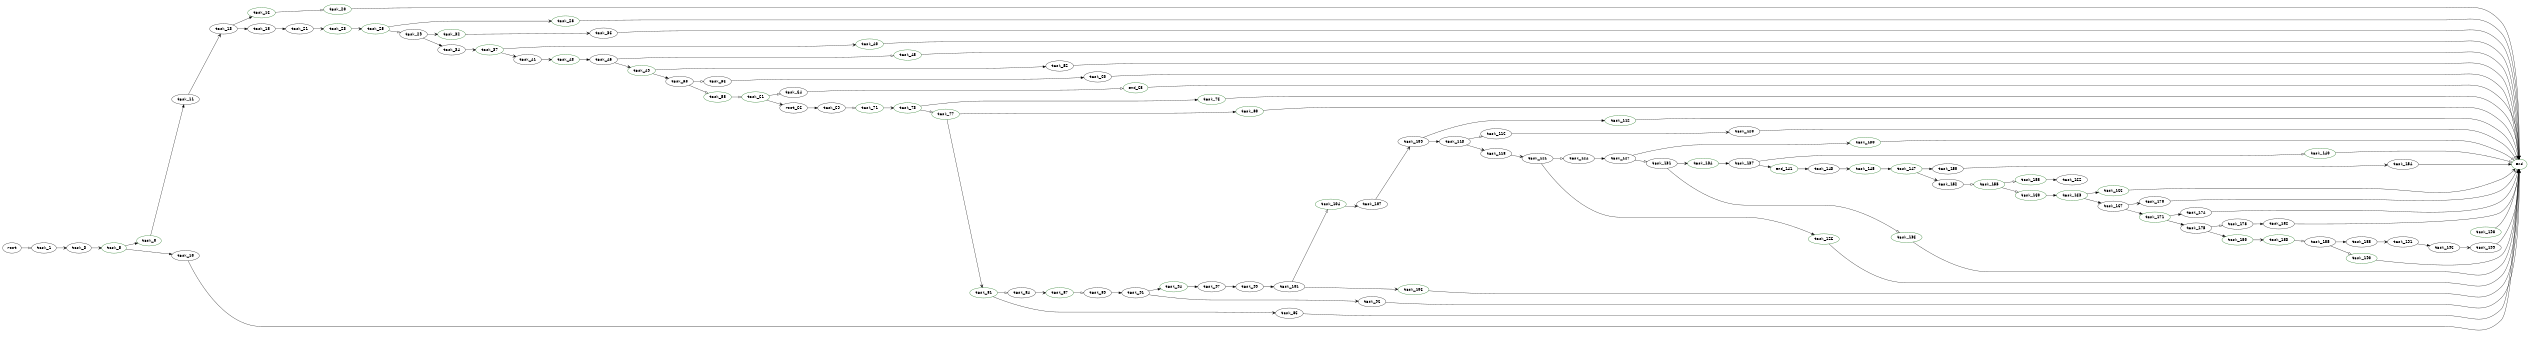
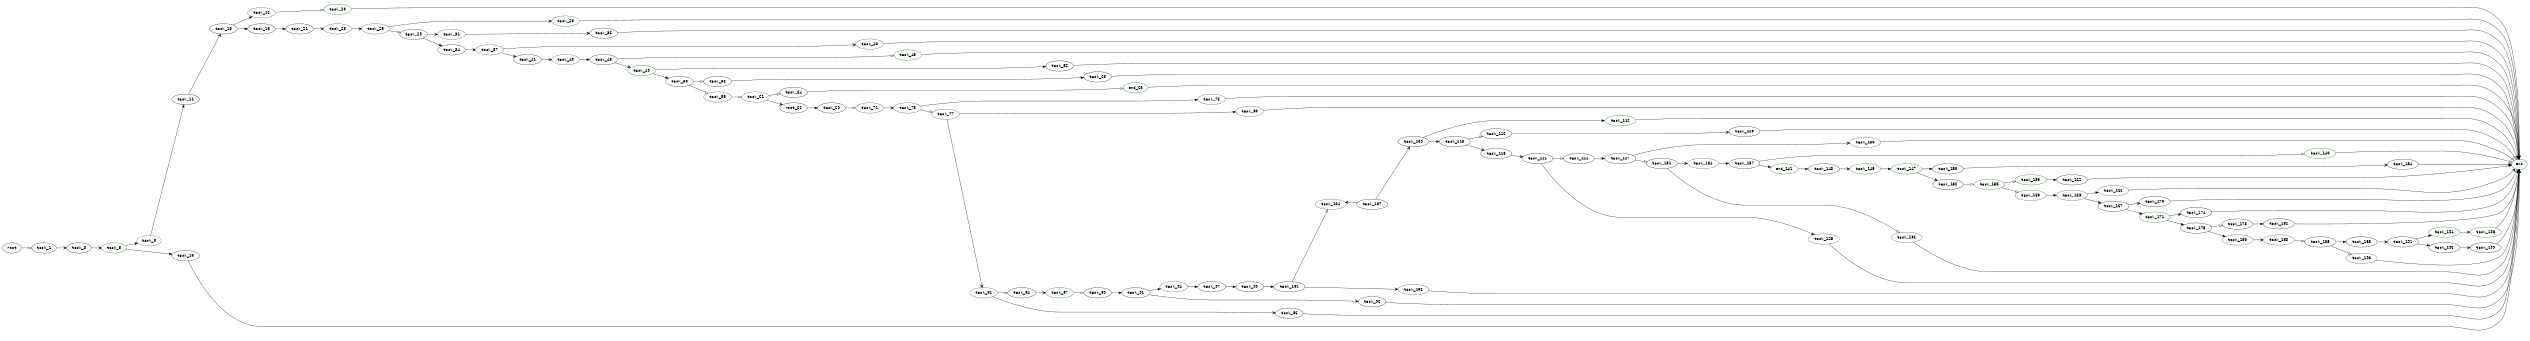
edge "task_162" -> "end": added
edge "task_104" -> "task_107": reversed
node "task_194": added
node "task_126": label "task_126" -> "task_125"
